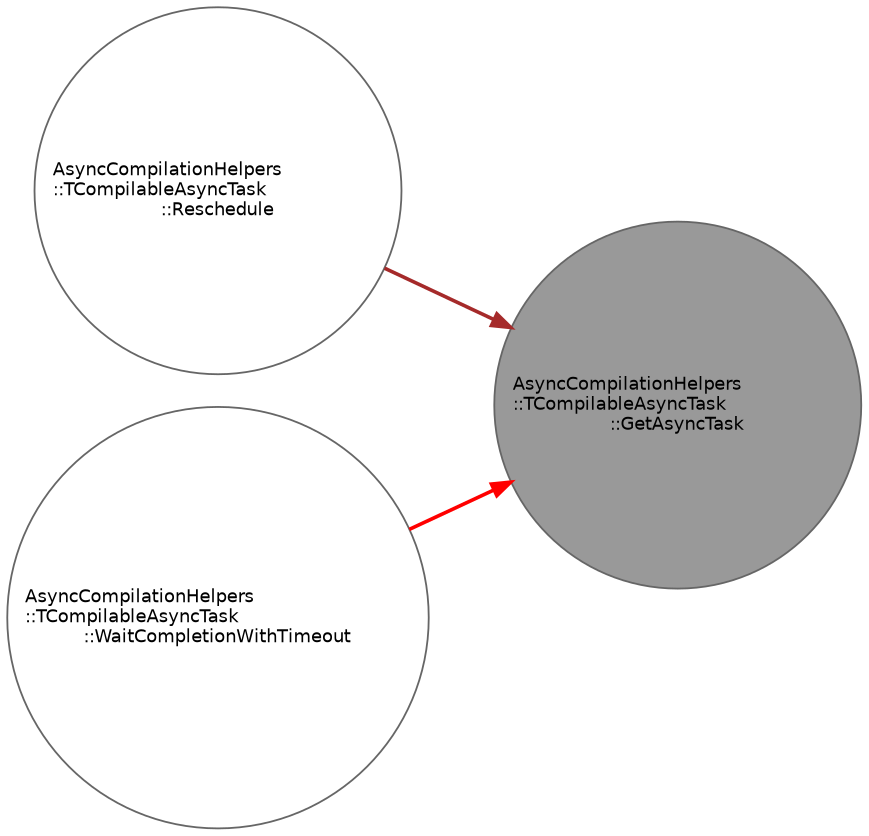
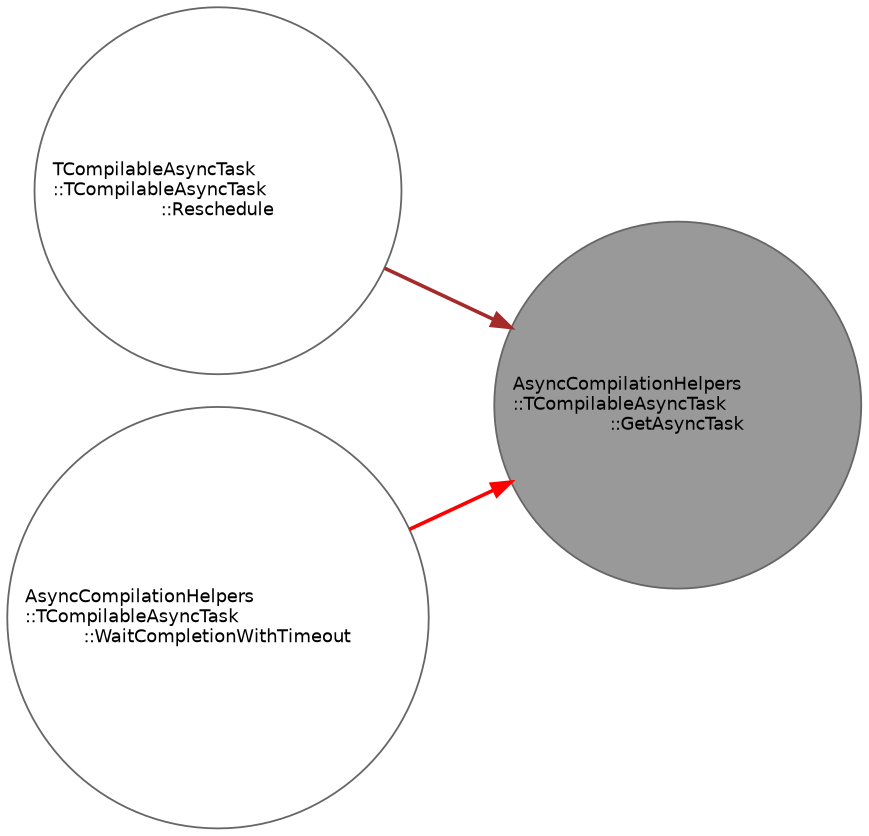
node "AsyncCompilationHelpers ::TCompilableAsyncTask ::Reschedule": label "AsyncCompilationHelpers ::TCompilableAsyncTask ::Reschedule" -> "TCompilableAsyncTask ::TCompilableAsyncTask ::Reschedule"
